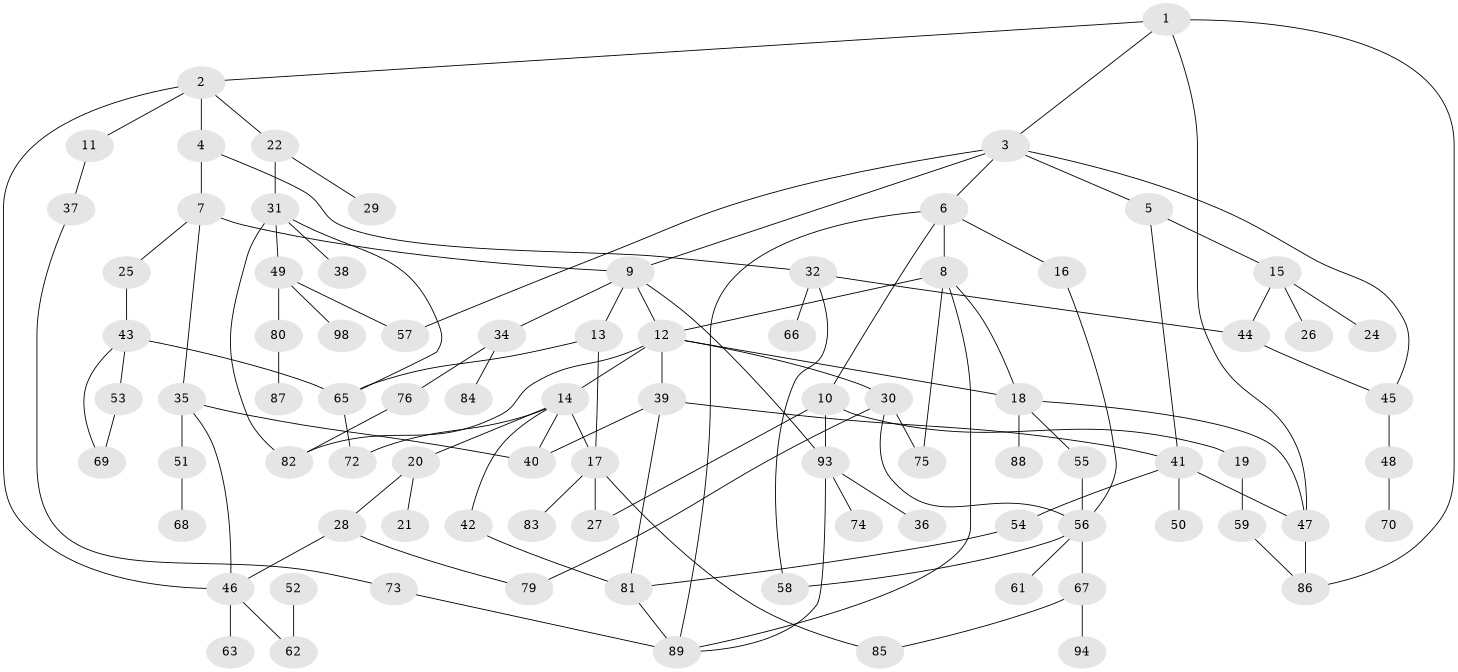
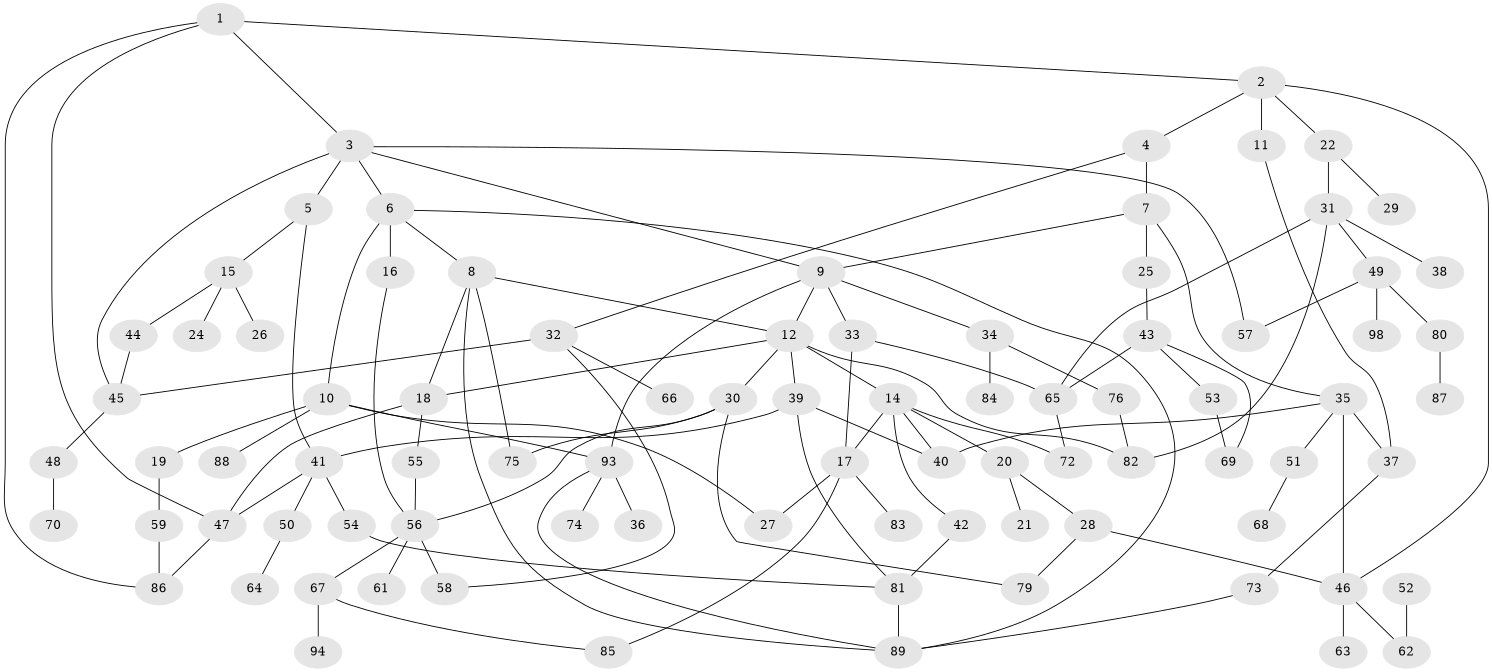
edge "32" -- "44": now "32" -- "45"
node "13": label "13" -> "33"
edge "18" -- "88": now "10" -- "88"
edge "35" -- "37": added
node "64": added
